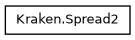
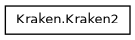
node "Kraken.Spread2": label "Kraken.Spread2" -> "Kraken.Kraken2"
